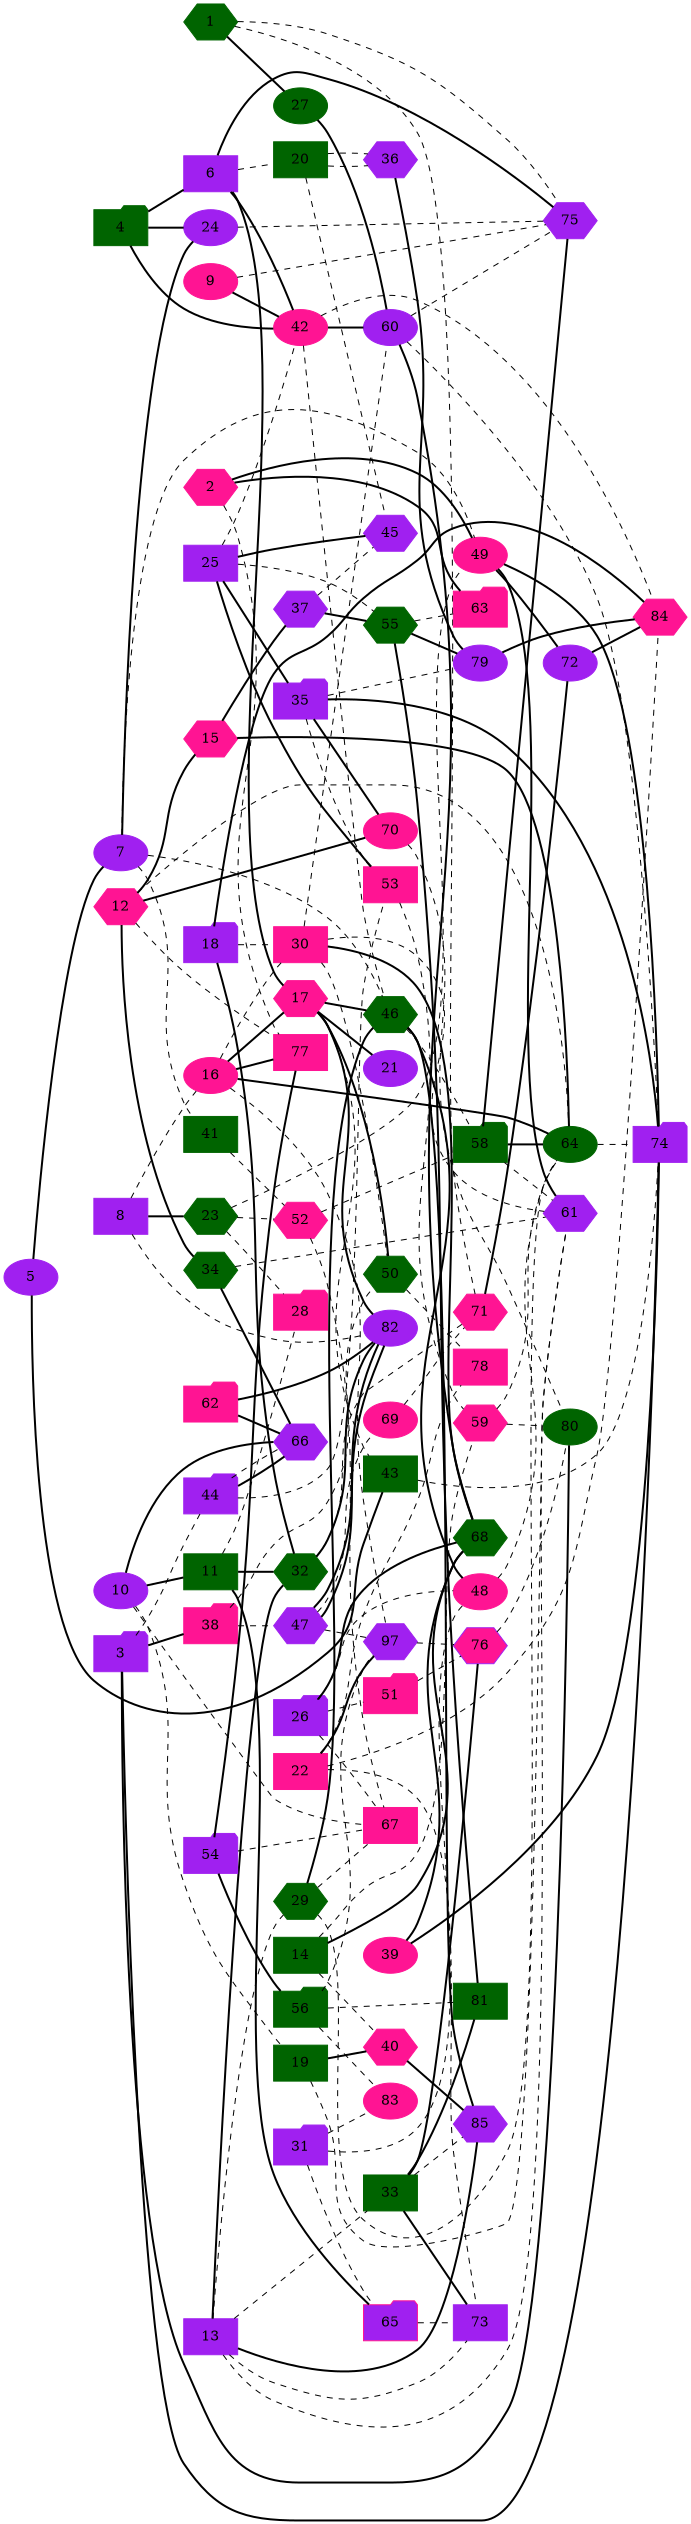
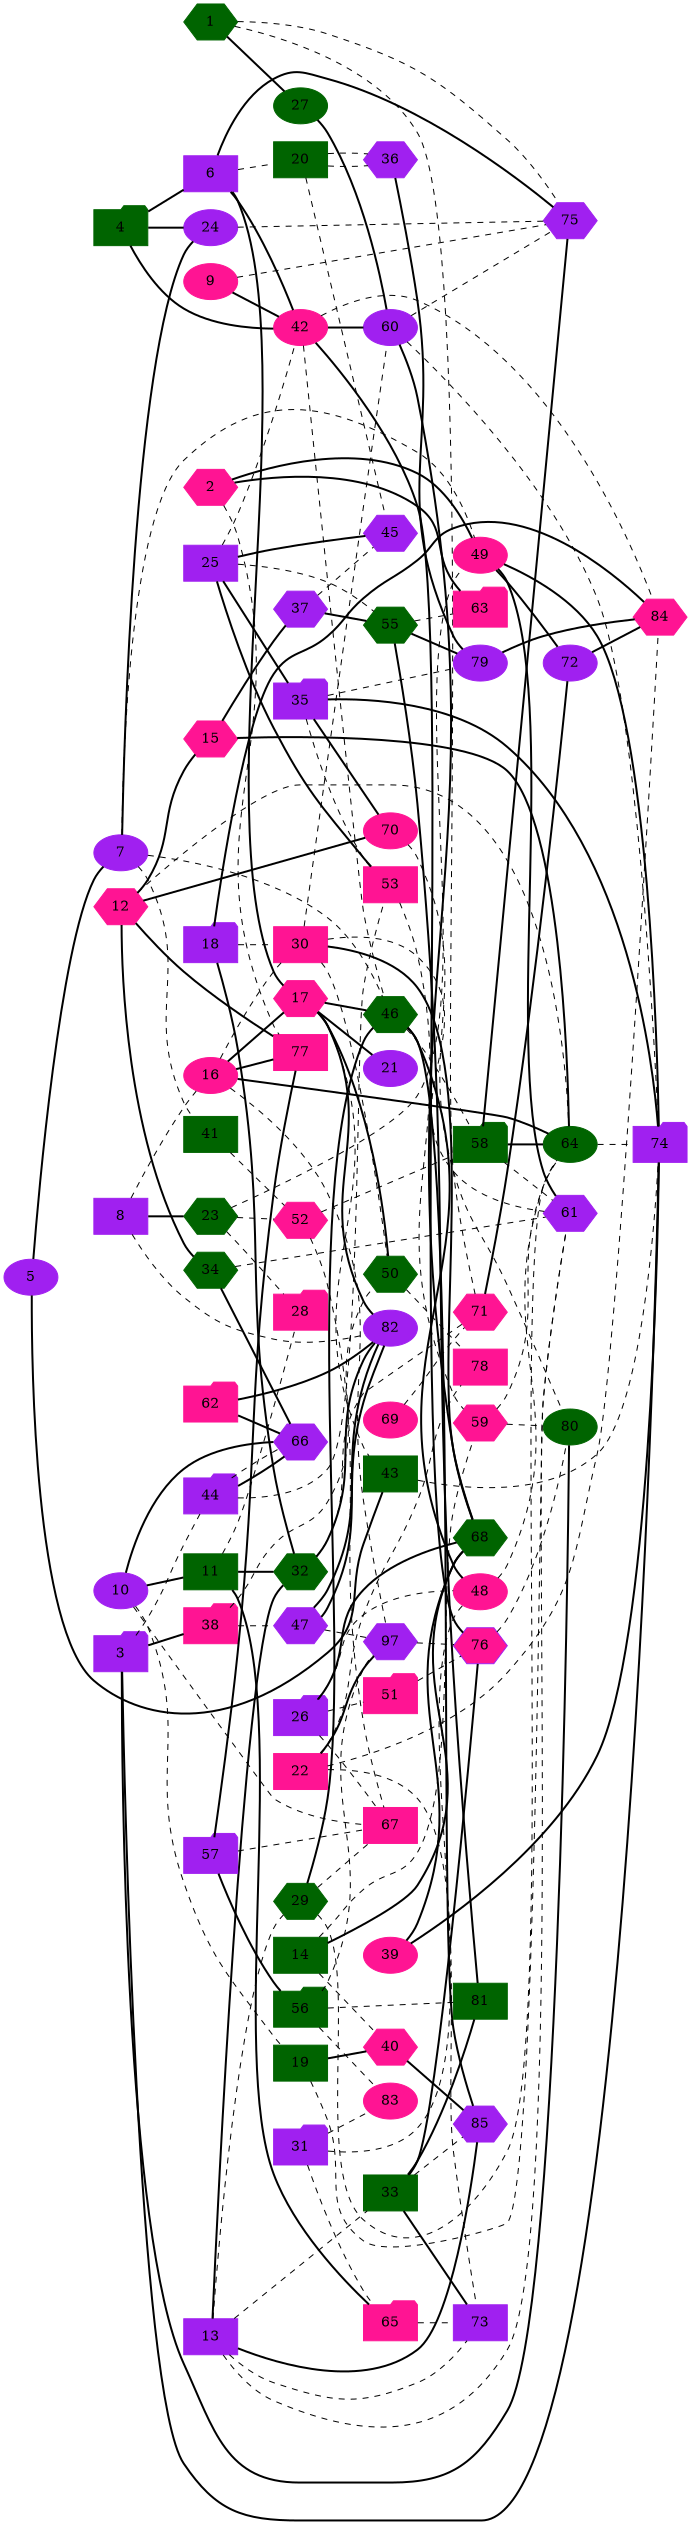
edge "42" -- "76": added
edge "12" -- "77": style dashed -> bold
edge "69" -- "47": removed
node "54": label "54" -> "57"
node "65": fillcolor purple -> deeppink
